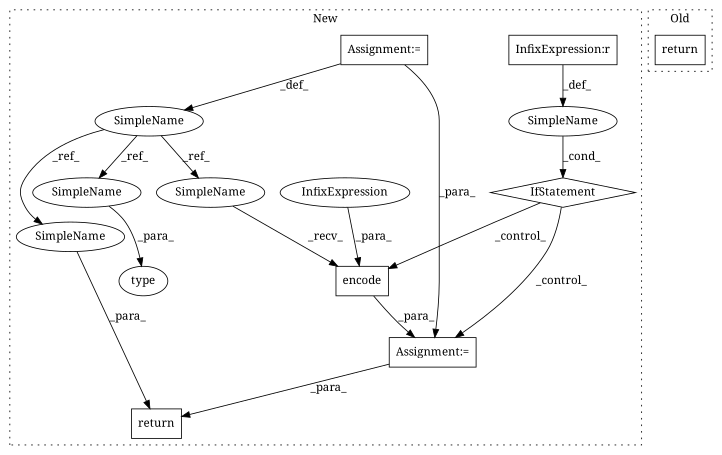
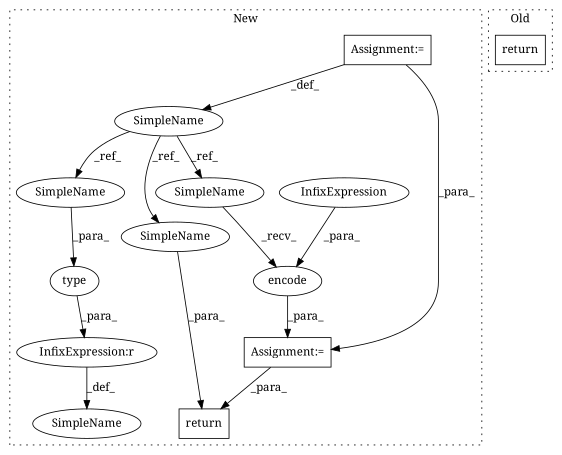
node "InfixExpression:r": shape box -> ellipse
node "IfStatement": removed
node "encode": shape box -> ellipse
edge "type" -> "InfixExpression:r": added, label "_para_"
